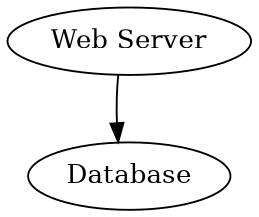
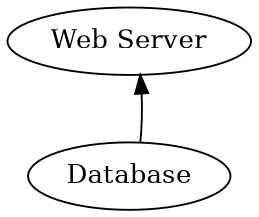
edge "Web Server" -> "Database": reversed
